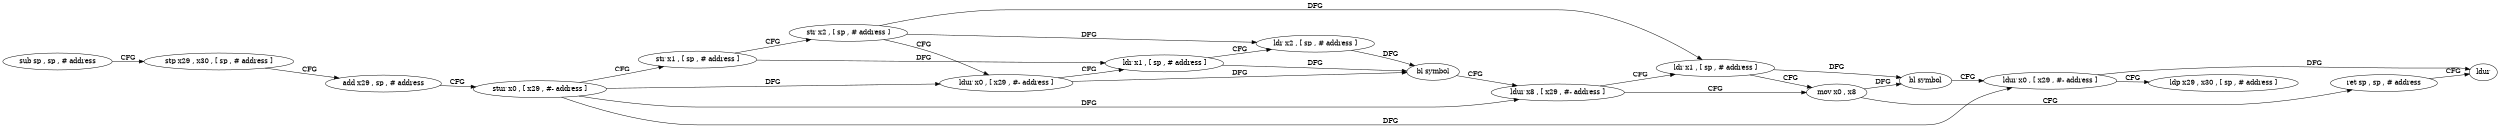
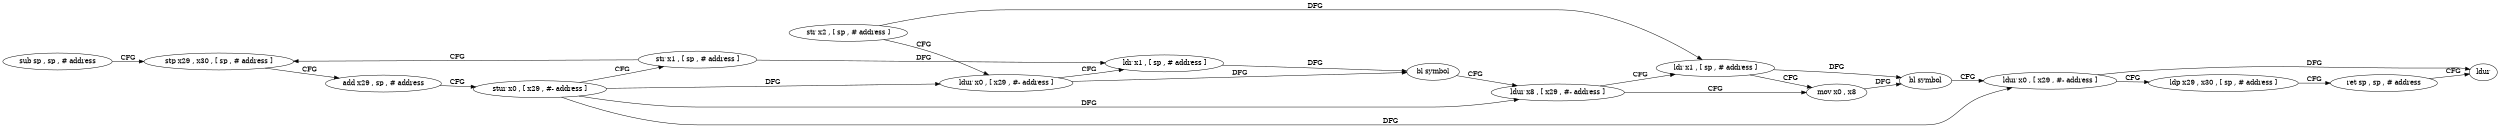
node "ldr x2 , [ sp , # address ]": removed
edge "str x1 , [ sp , # address ]" -> "str x2 , [ sp , # address ]": now "str x1 , [ sp , # address ]" -> "stp x29 , x30 , [ sp , # address ]"
edge "mov x0 , x8" -> "ret sp , sp , # address": now "ldp x29 , x30 , [ sp , # address ]" -> "ret sp , sp , # address"
